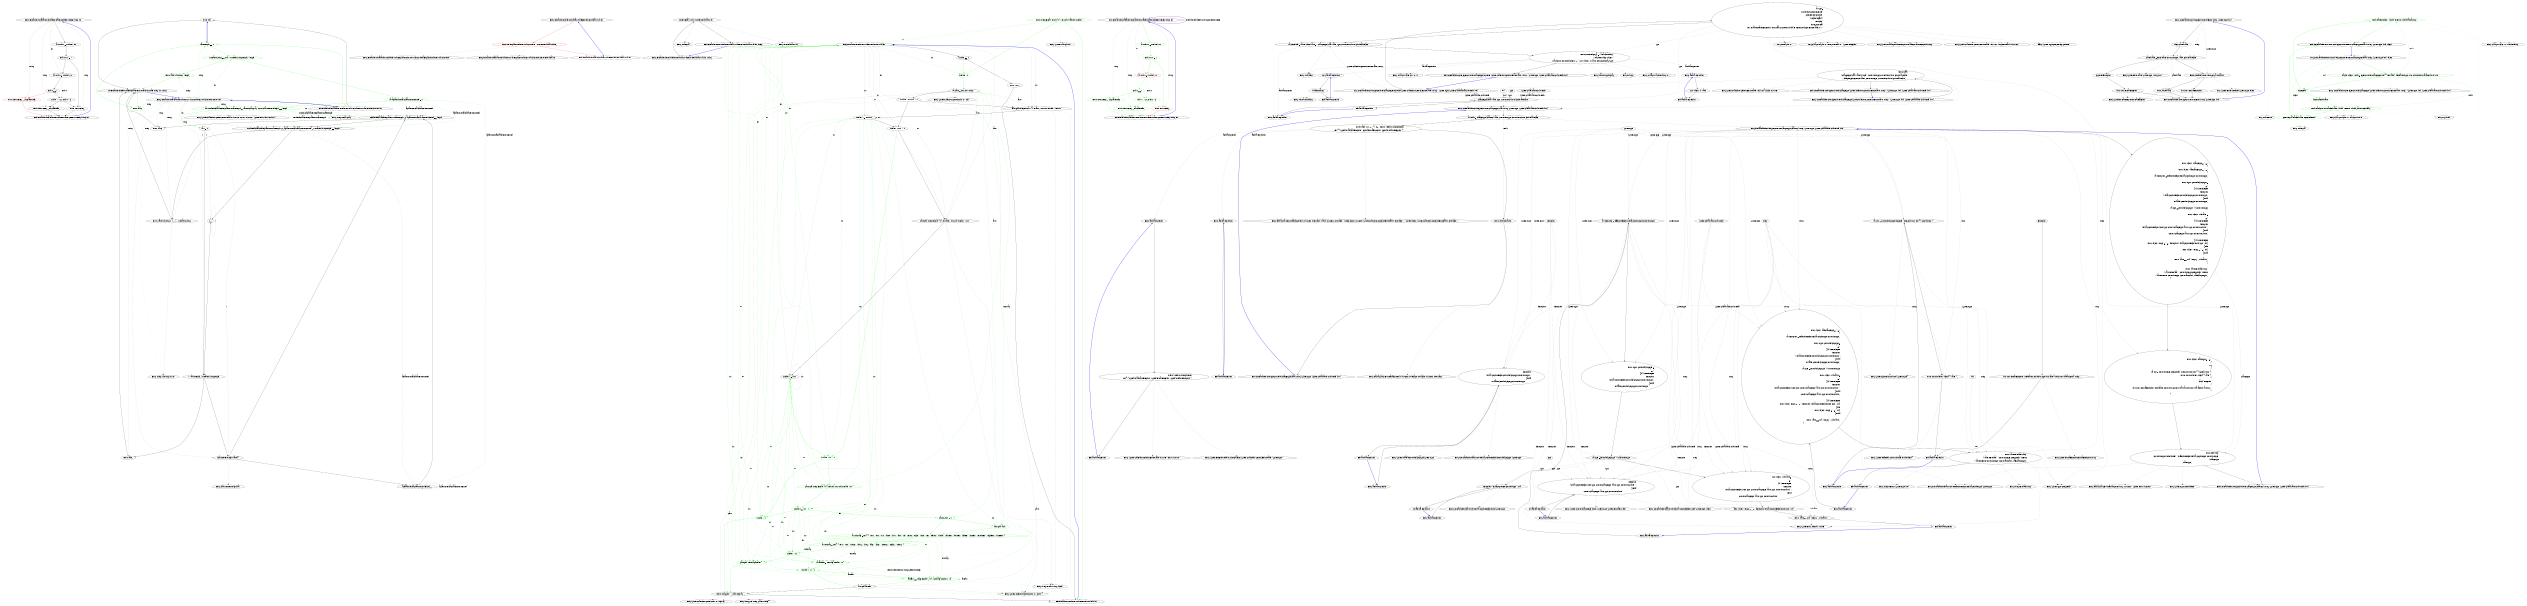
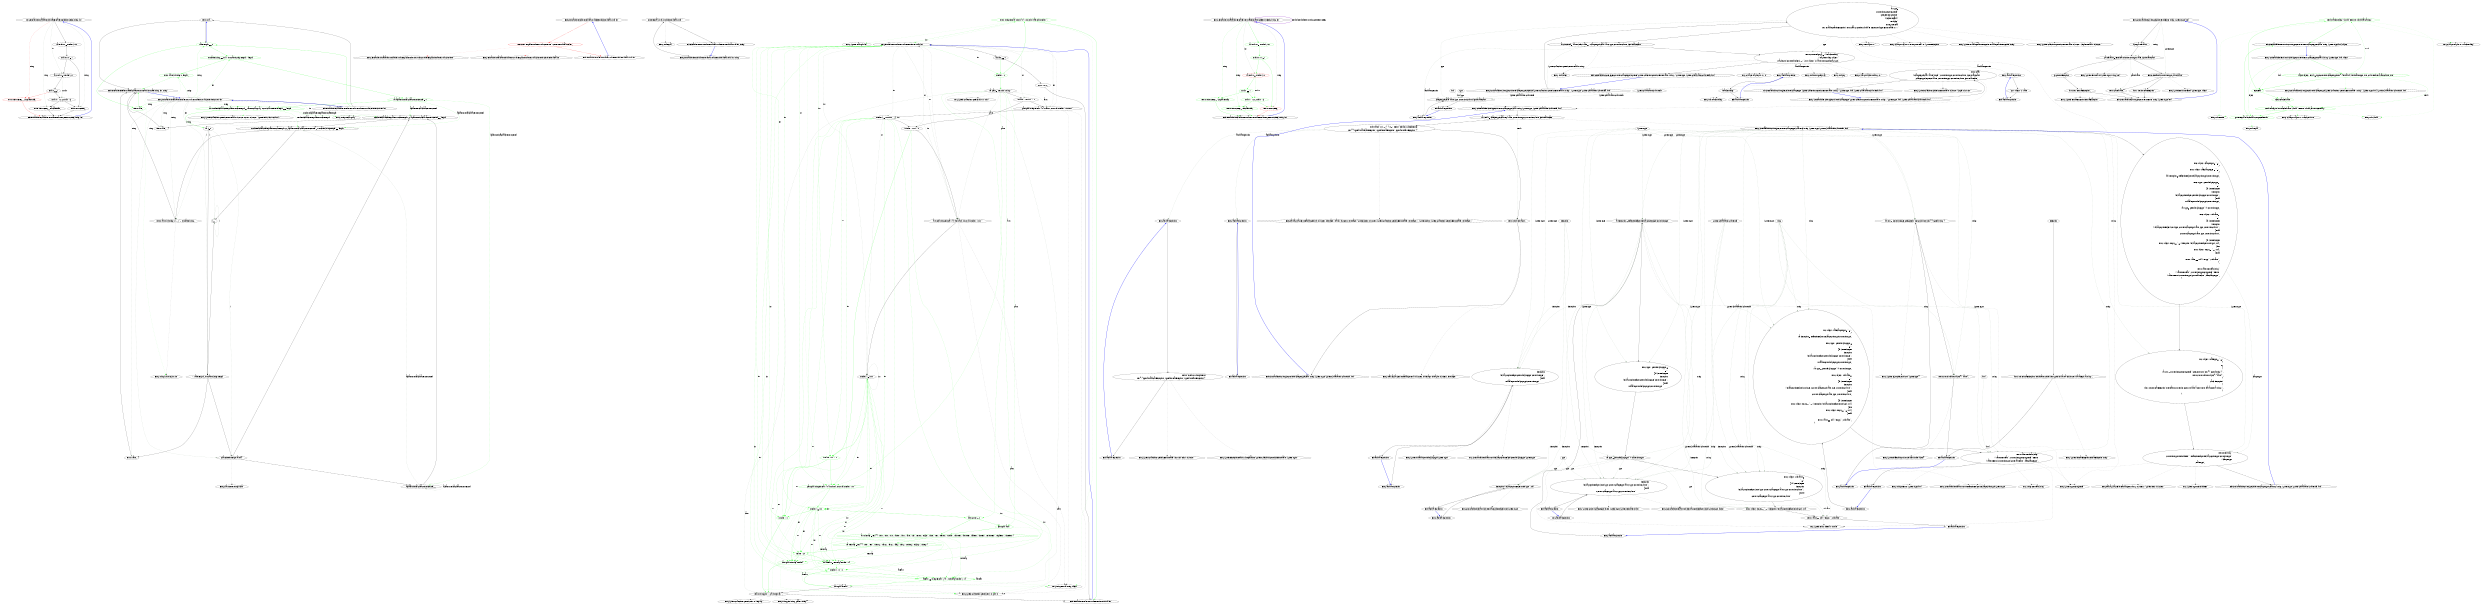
node "Entry int.ToOrdinalWords()": removed
node "Entry System.Type.GetGenericArguments()": removed
node "Entry Try.Should": label "Entry Try.Should" -> "Entry Unk.Should"
edge "number > 0" -> "Entry Humanizer.NumberToWordsExtension.ToWords(int)": reversed
edge "var parts = new List<string>()" -> "parts.Add(''and'')": label "tensMap" -> "parts"
edge "number %= 1000000" -> "lastPart += string.Format(''-{0}'', unitsMap[number % 10])": now "(number / 1000) > 0" -> "lastPart += string.Format(''-{0}'', unitsMap[number % 10])"
edge "var parts = new List<string>()" -> "parts.Add(unitsMap[number])": label "int" -> "parts"
edge "var lastPart = tensMap[number / 10]" -> "lastPart += string.Format(''-{0}'', unitsMap[number % 10])": label "method methodReturn string GetResourceKey" -> "lastPart"
edge "(number % 10) > 0" -> "parts.Add(lastPart)": reversed
